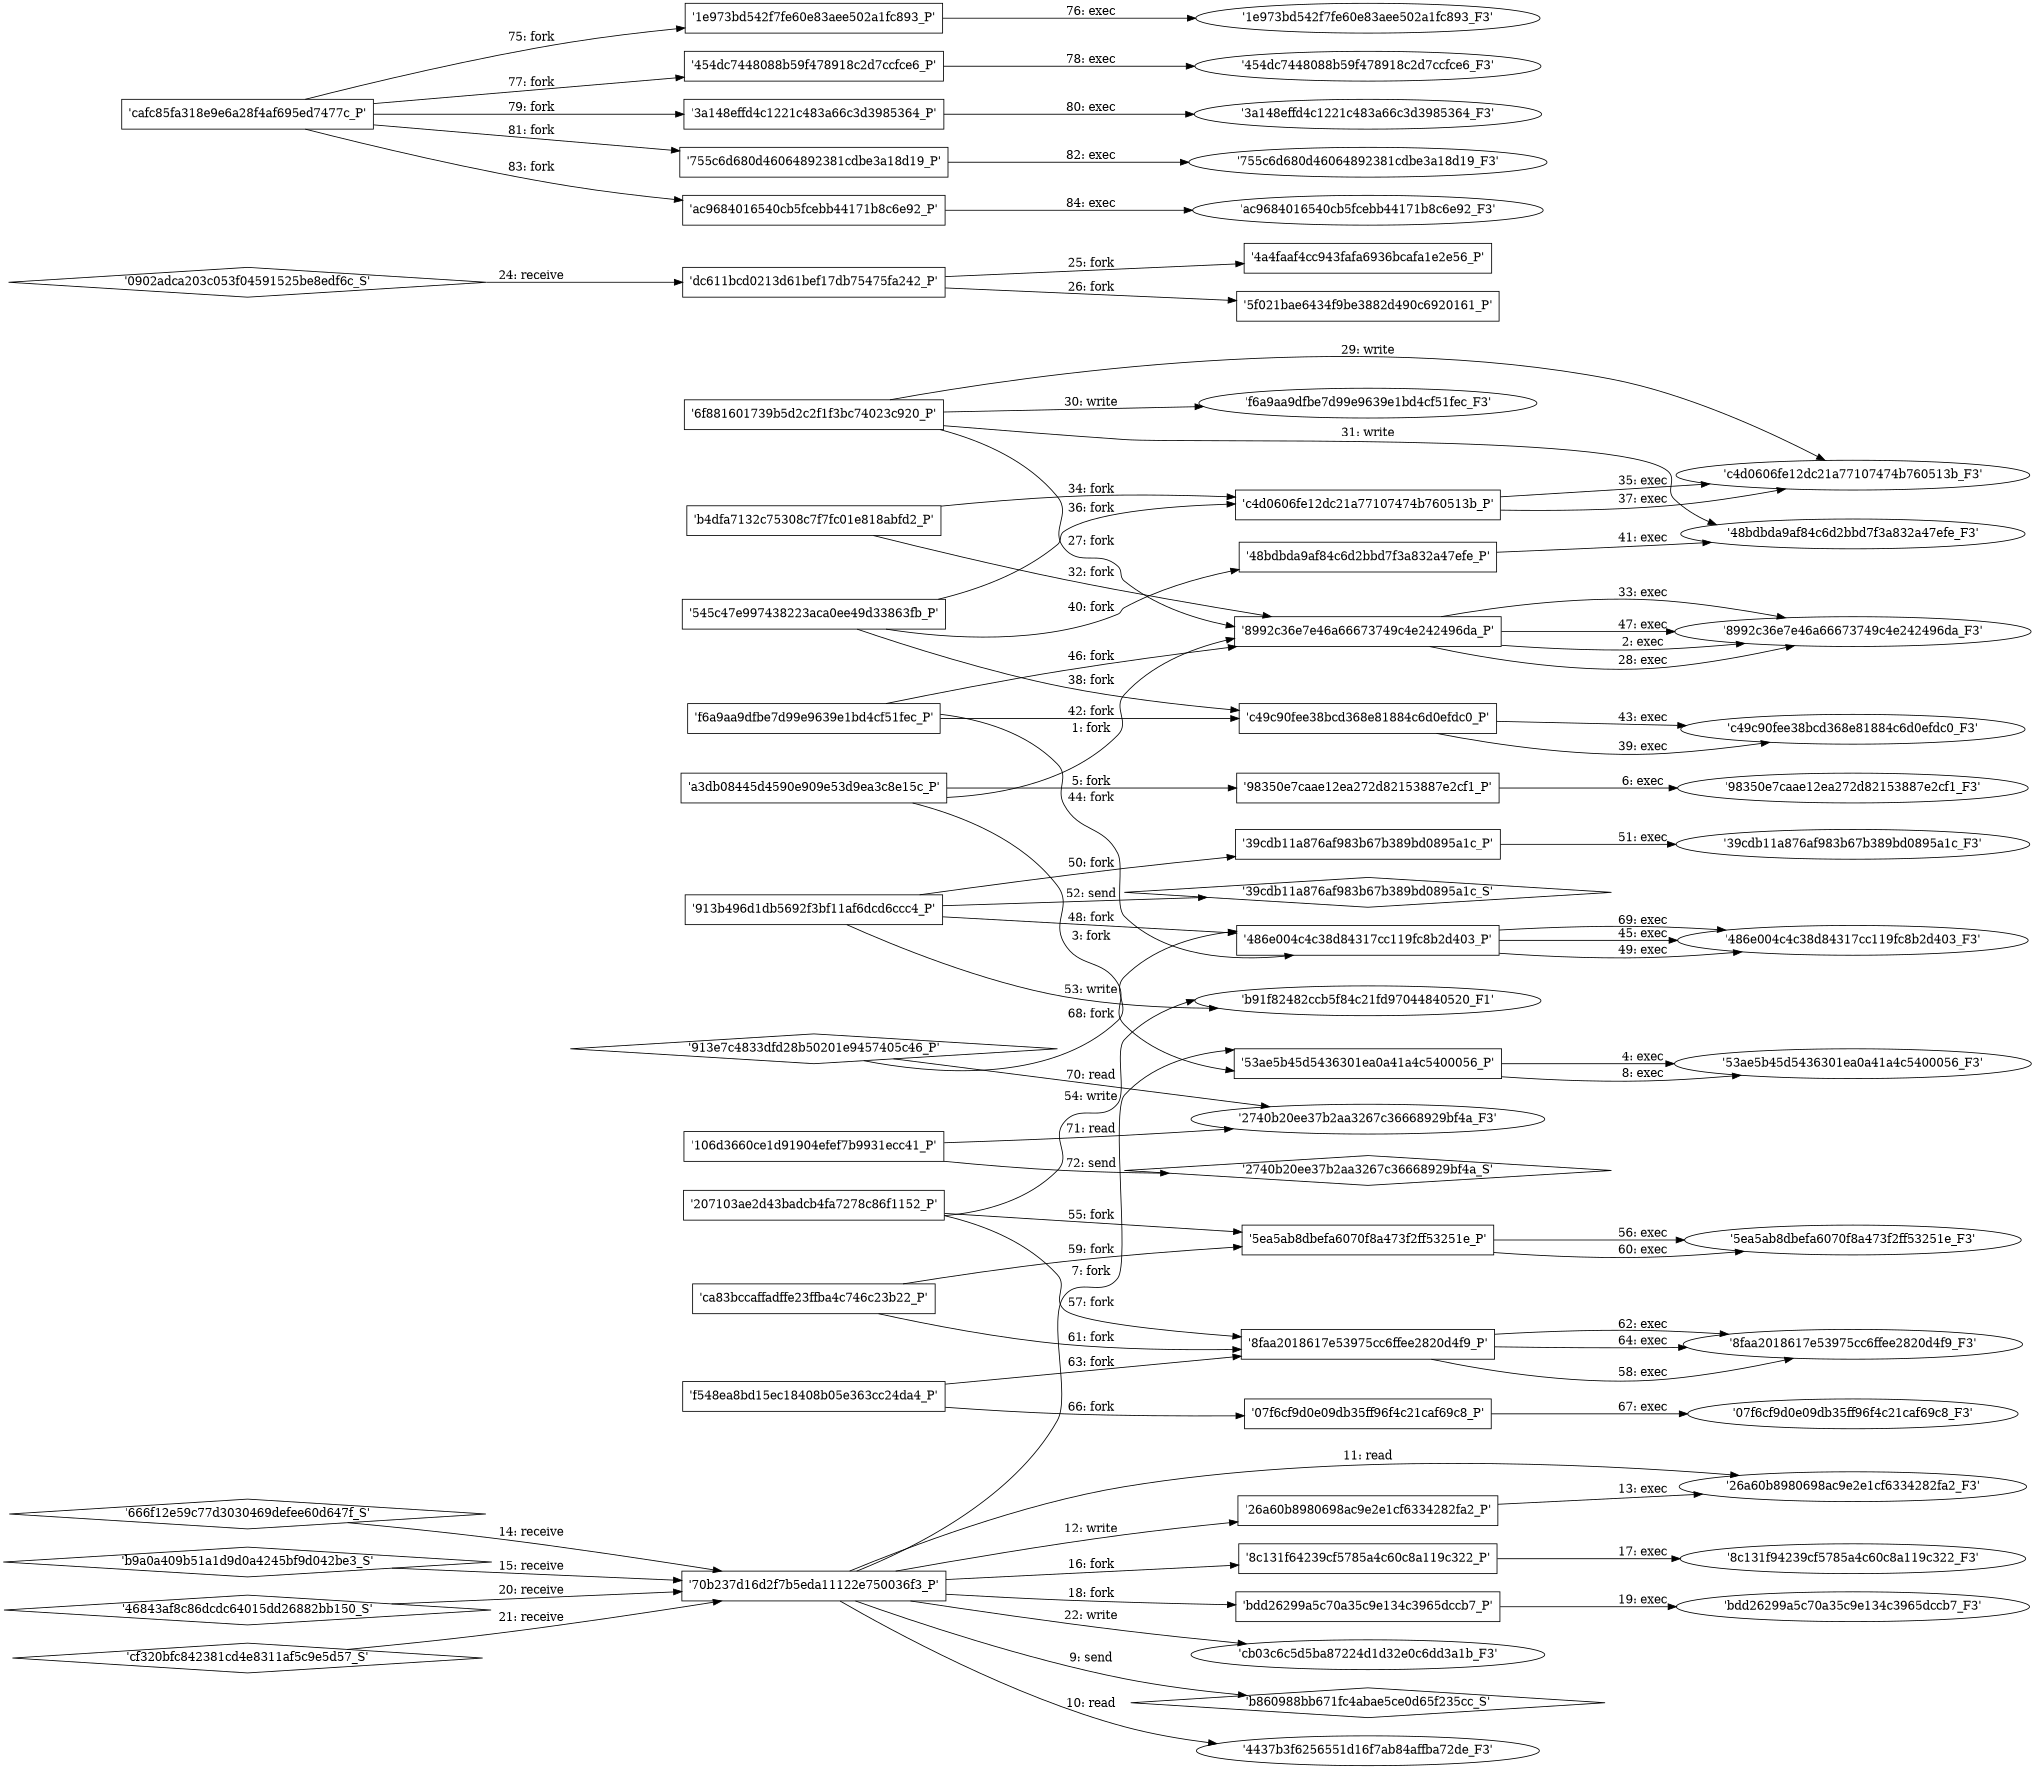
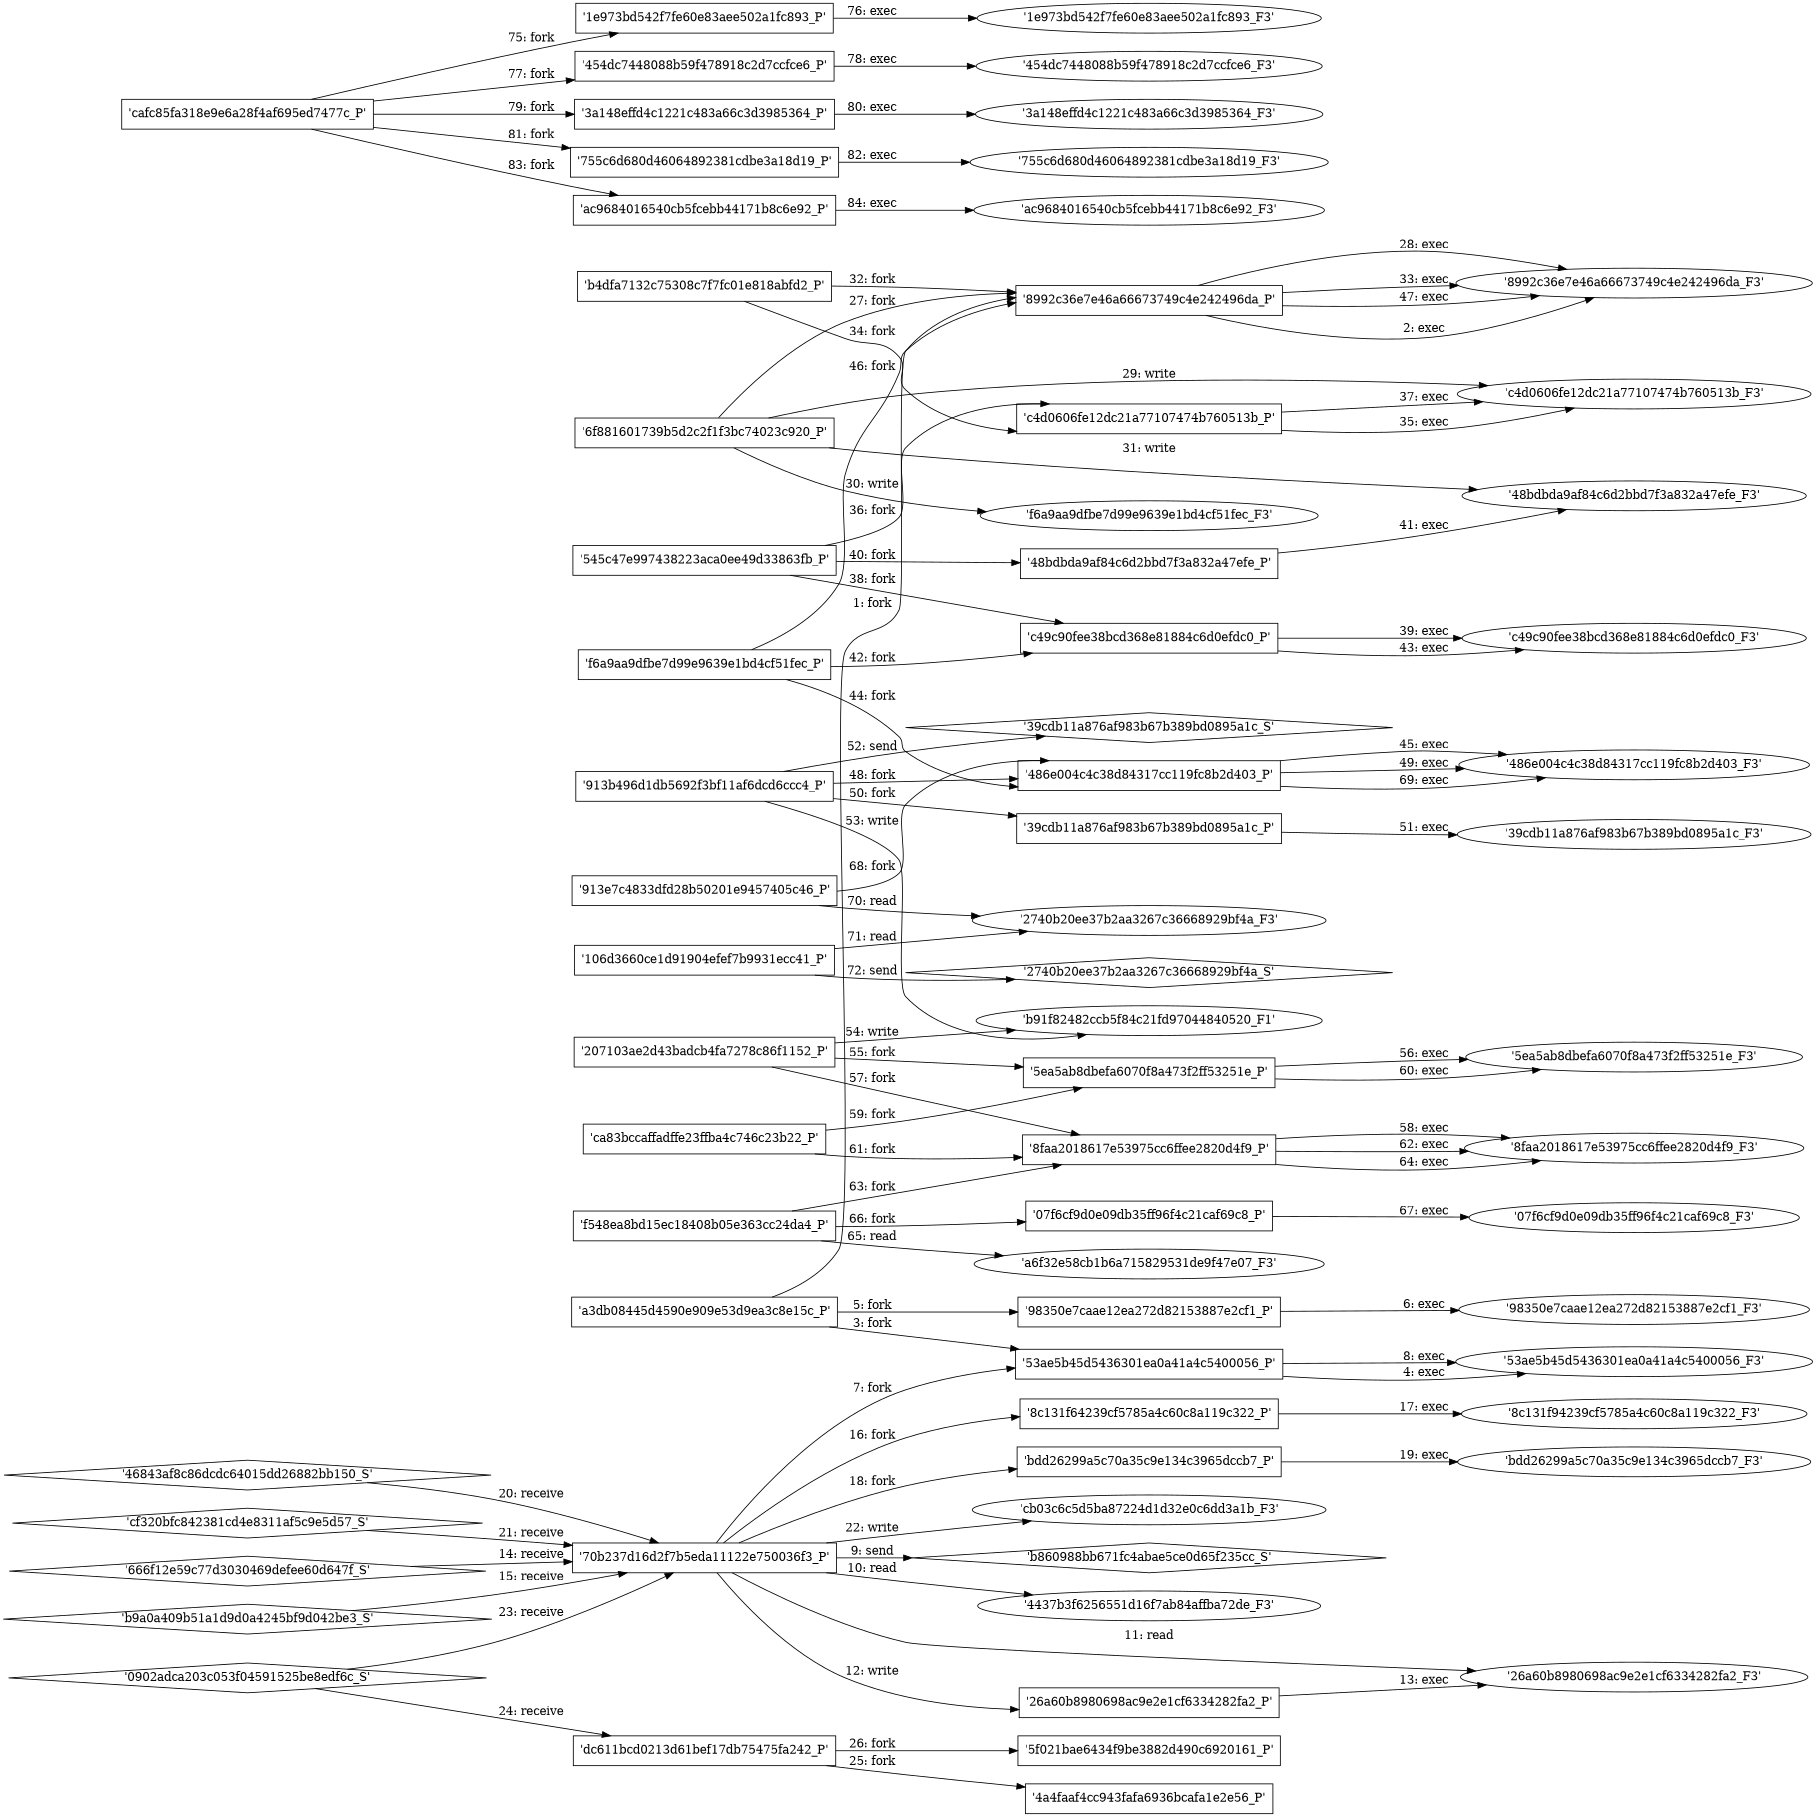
node "'913e7c4833dfd28b50201e9457405c46_P'": shape diamond -> box
node "'a6f32e58cb1b6a715829531de9f47e07_F3'": added
edge "'0902adca203c053f04591525be8edf6c_S'" -> "'70b237d16d2f7b5eda11122e750036f3_P'": added, label "23: receive"
